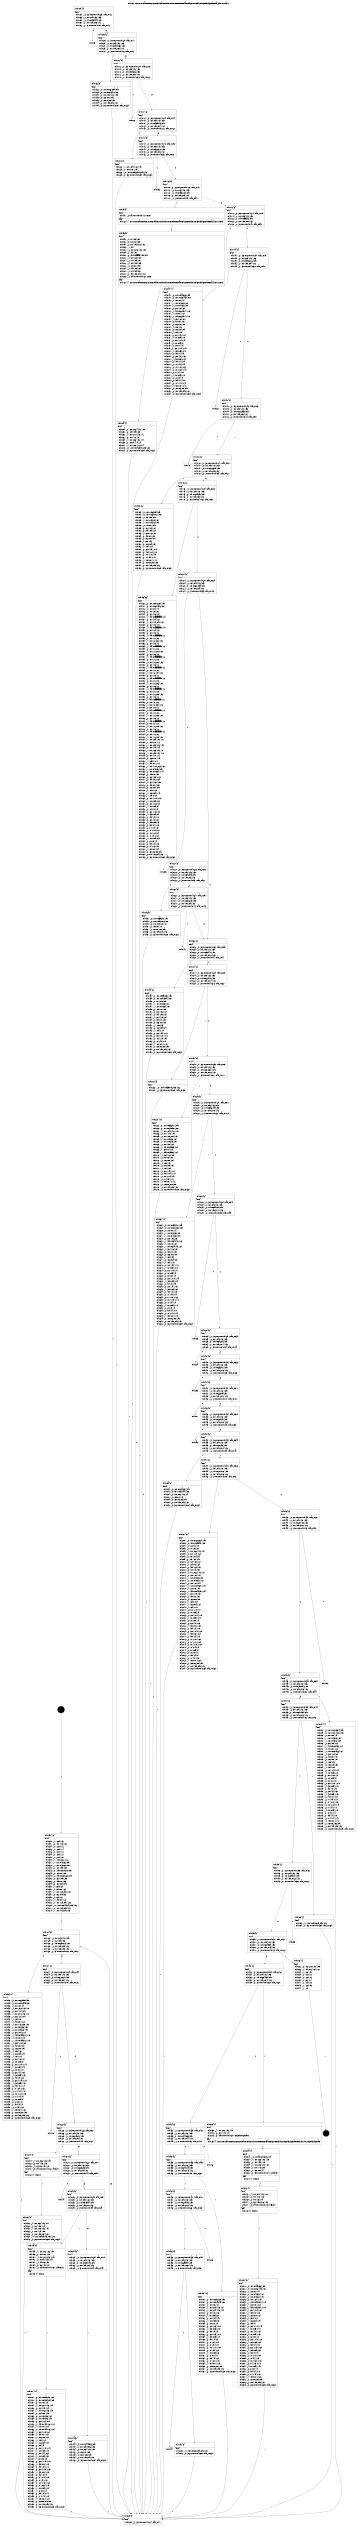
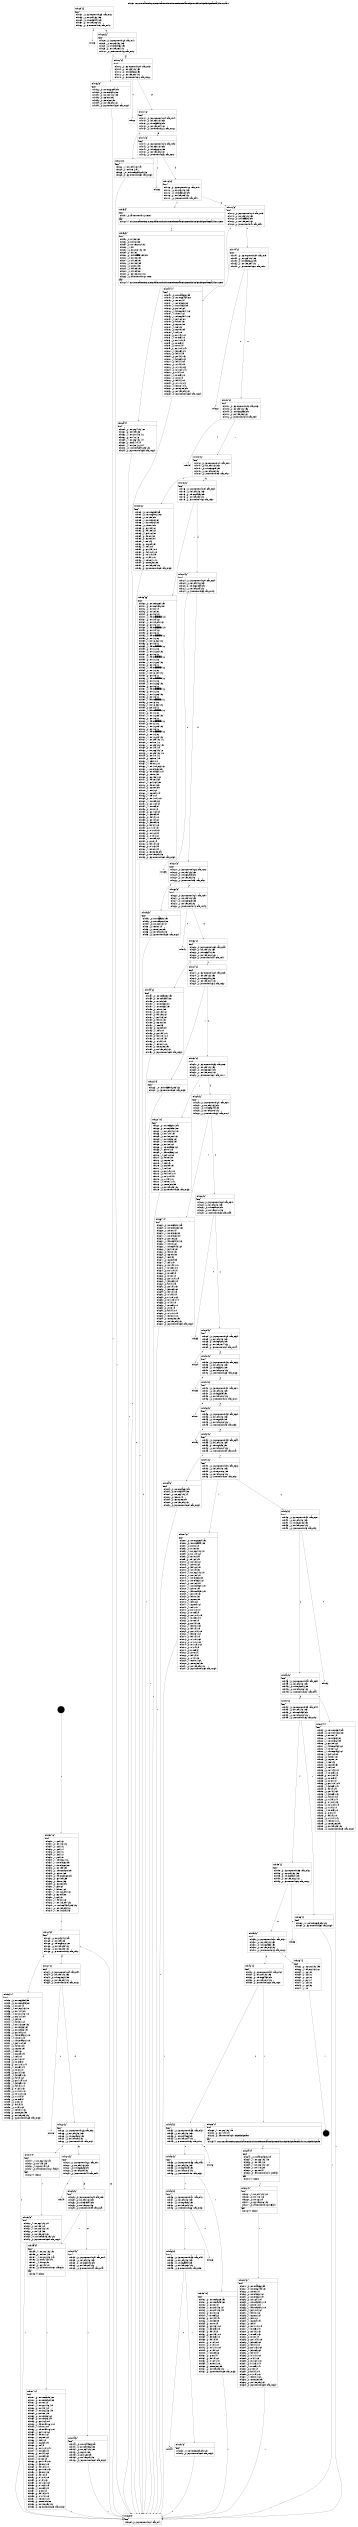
edge "0x401804 [28]" -> "0x401858 [28]": now "0x401804 [28]" -> "0x401820 [28]"
